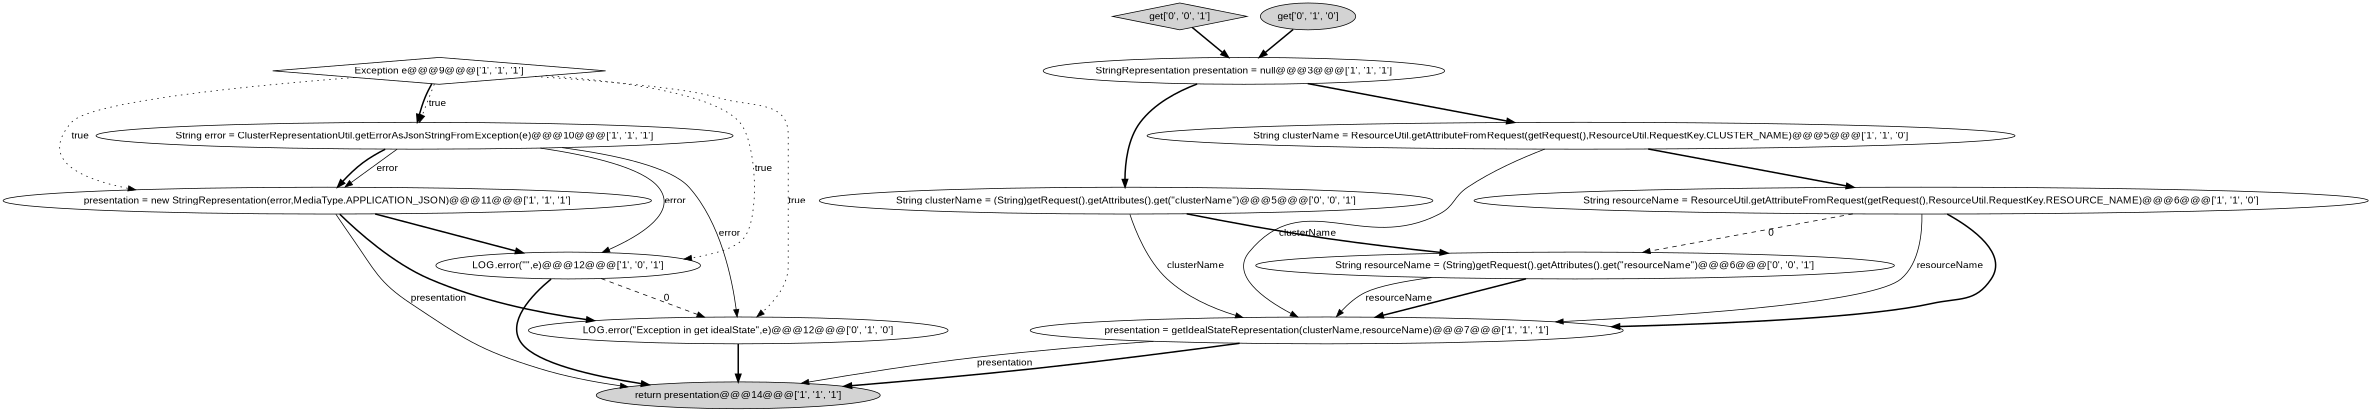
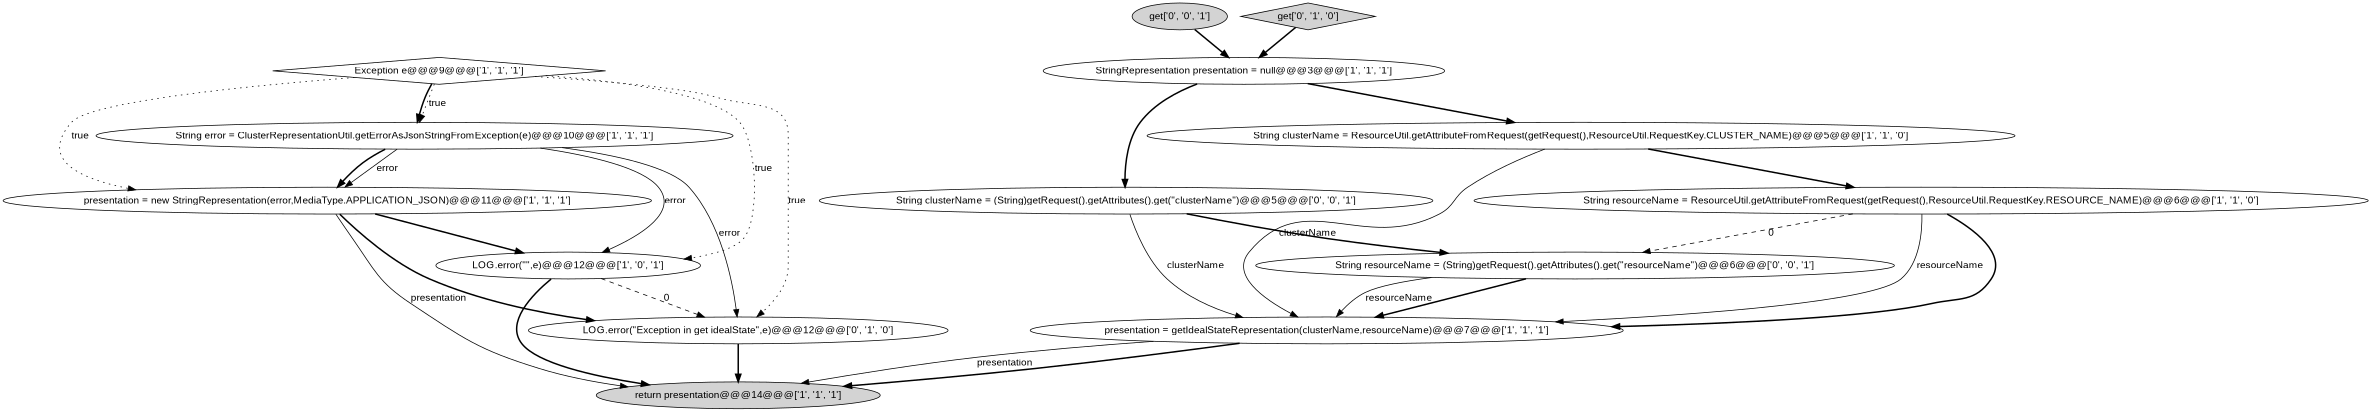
node "get['0', '0', '1']": shape diamond -> ellipse
node "get['0', '1', '0']": shape ellipse -> diamond
